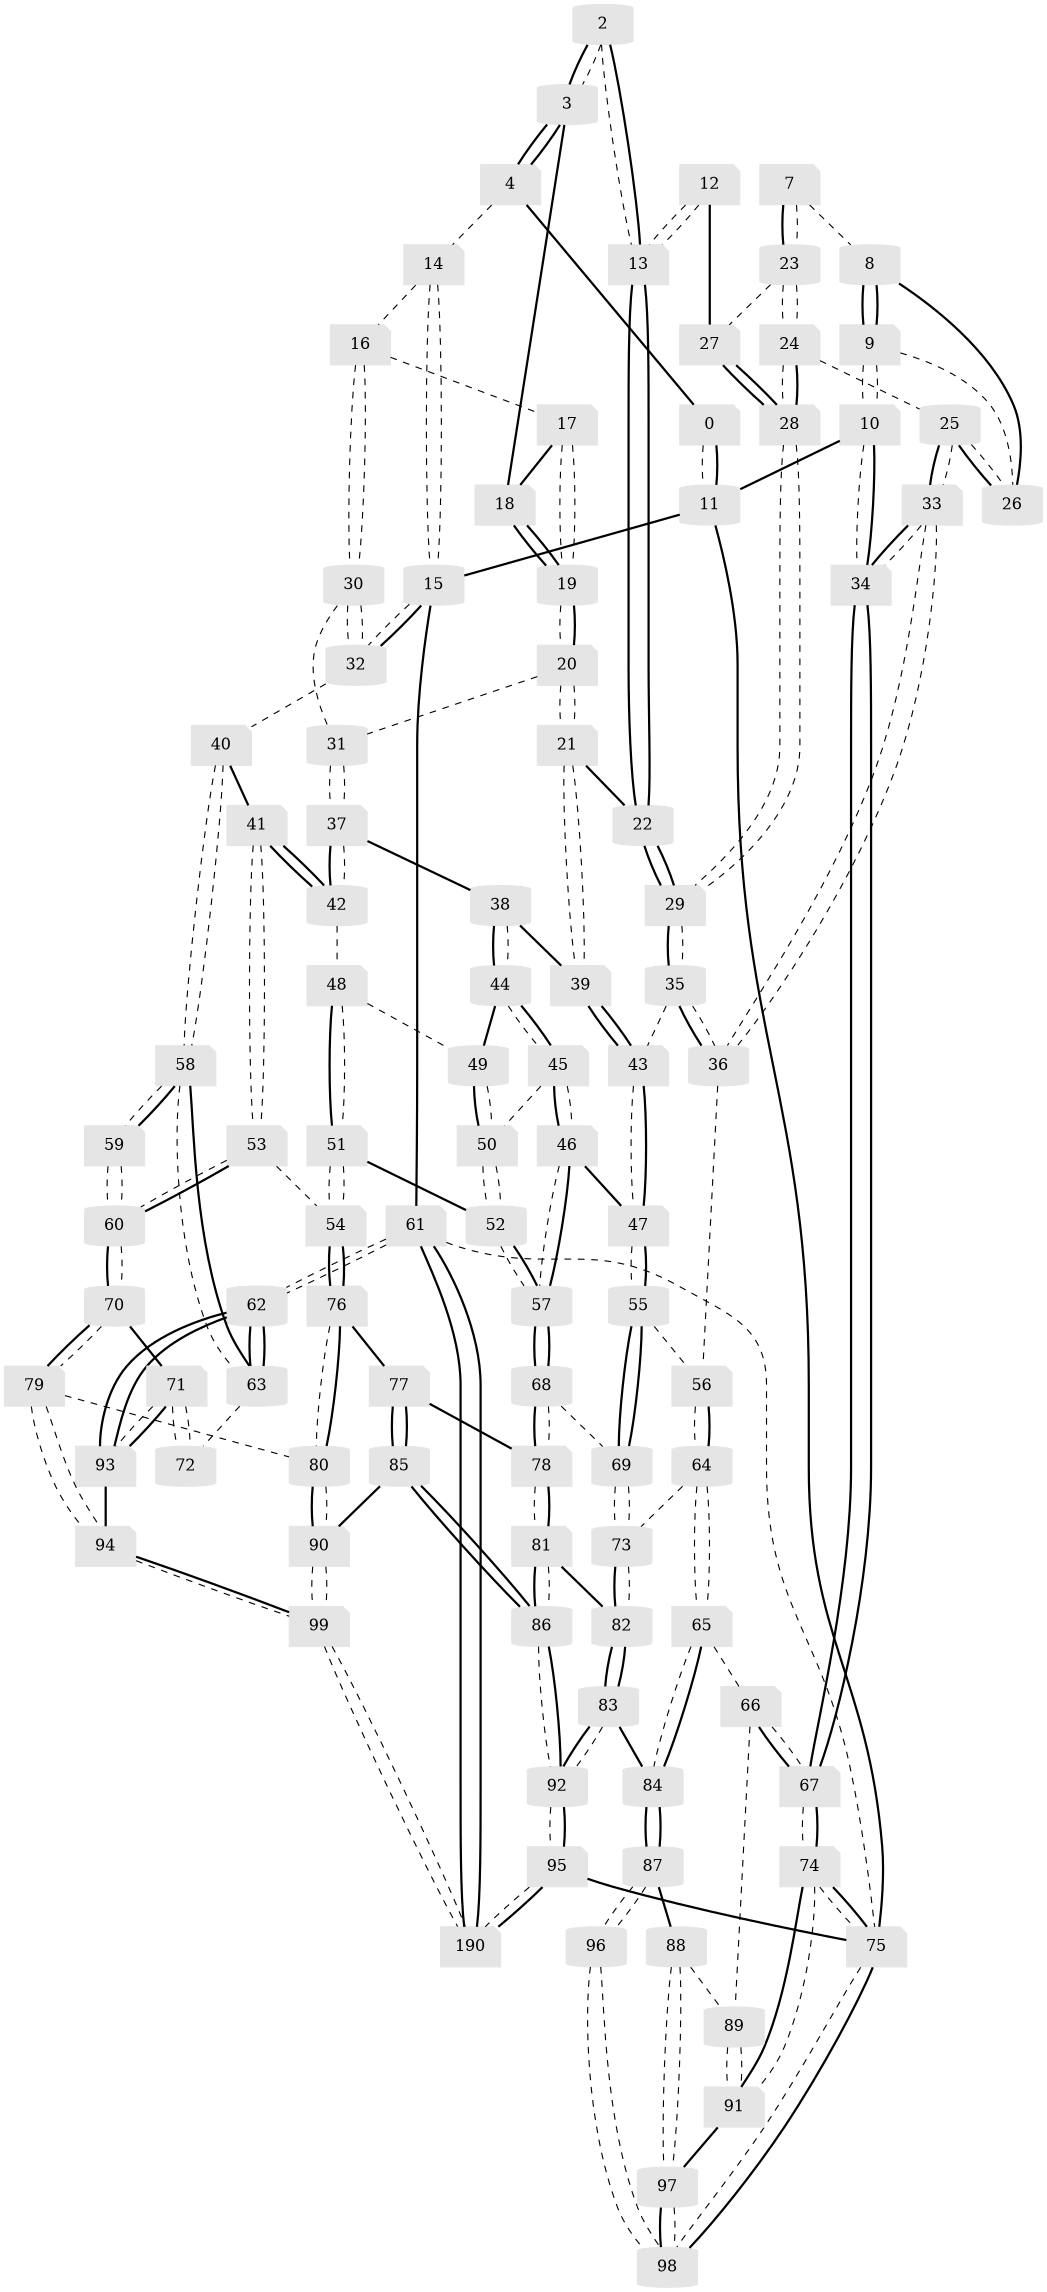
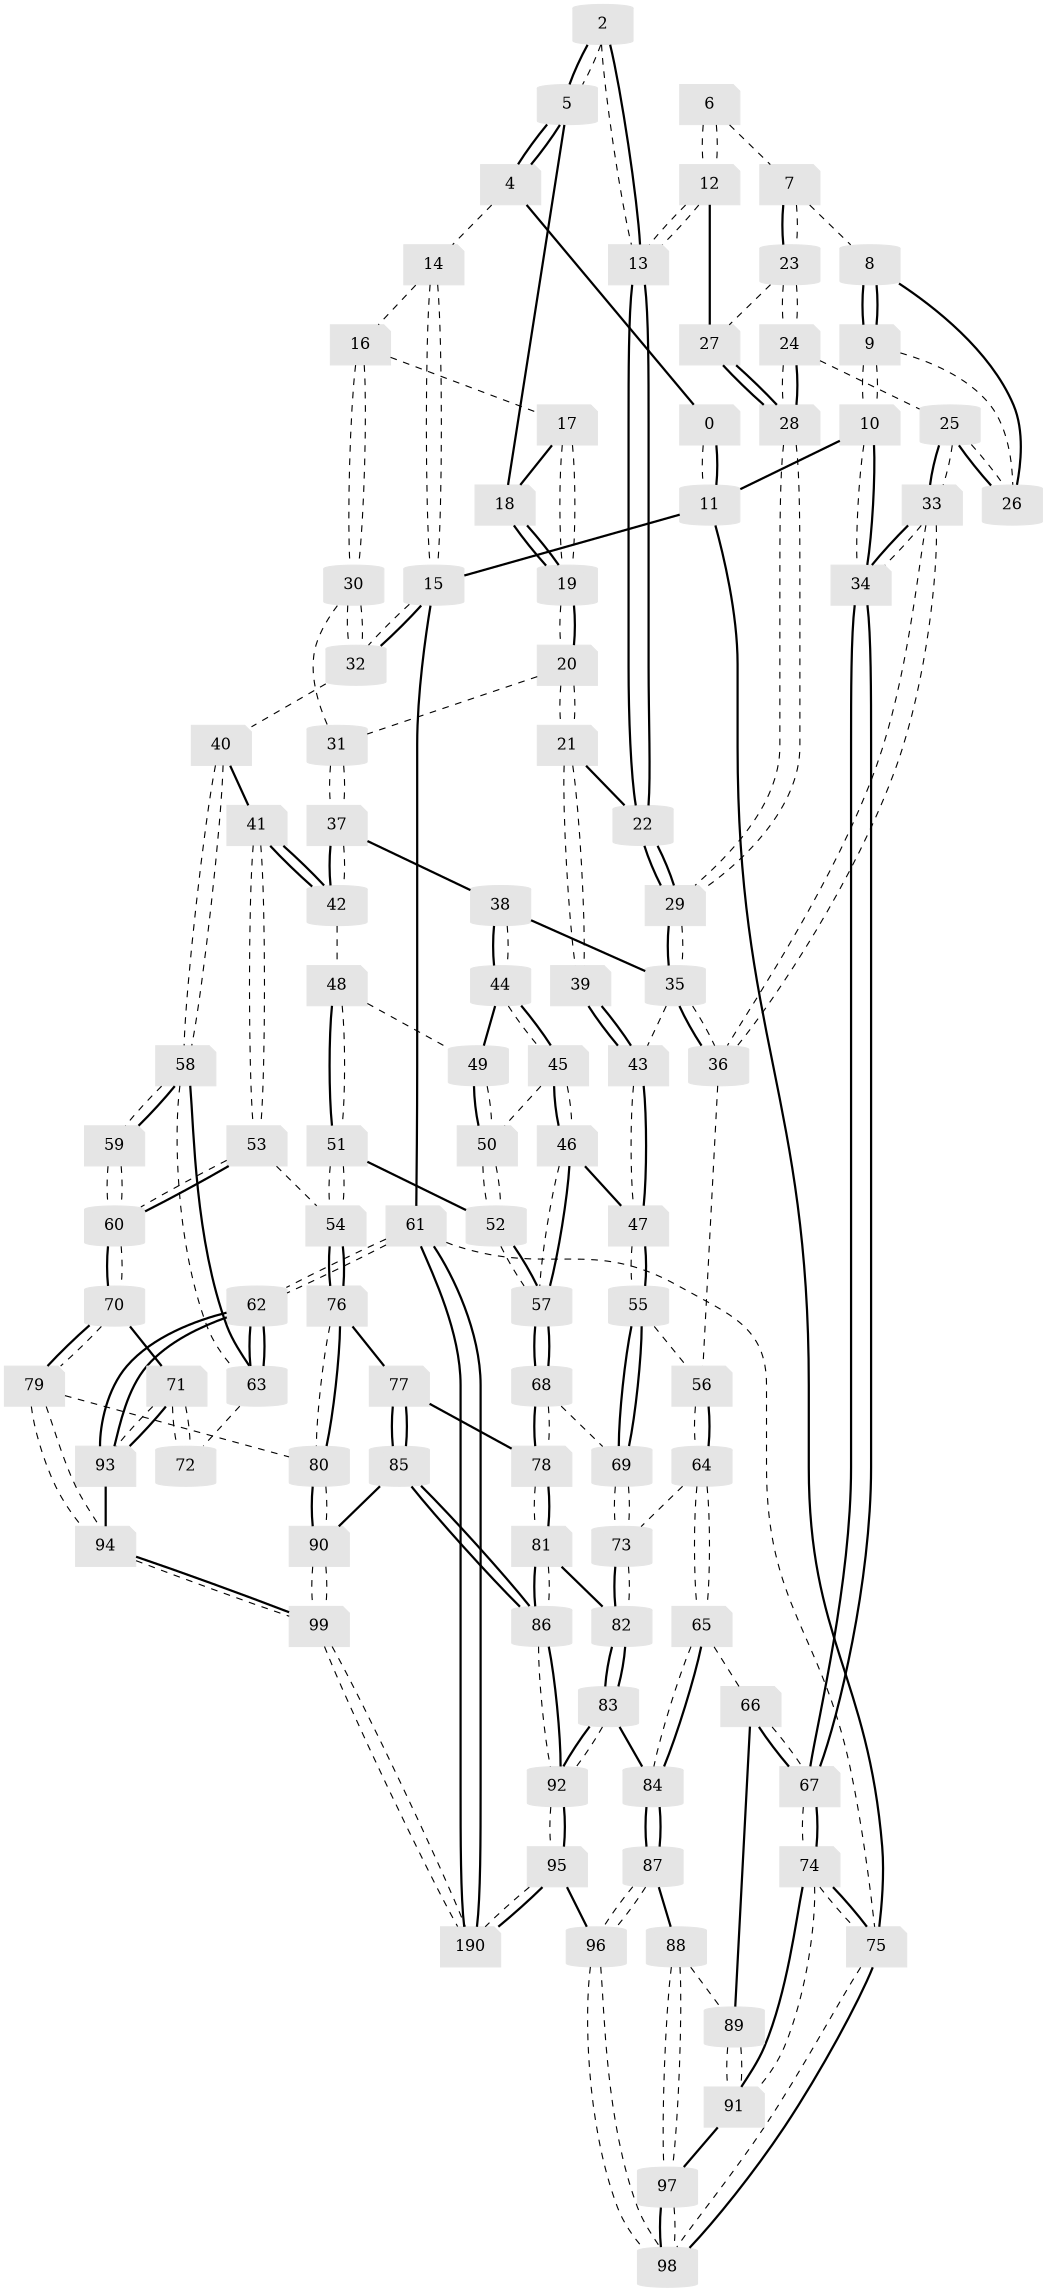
node "3": label "3" -> "5"
node "6": added
edge "38" -- "39": now "38" -- "35"
edge "66" -- "89": style dashed -> bold
edge "95" -- "75": now "95" -- "96"
